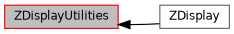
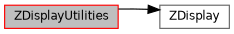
edge "ZDisplay" -> "ZDisplayUtilities": reversed
